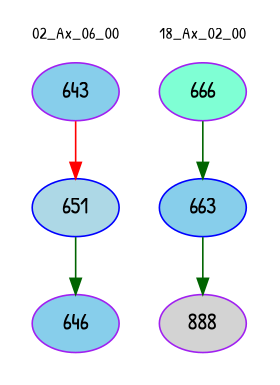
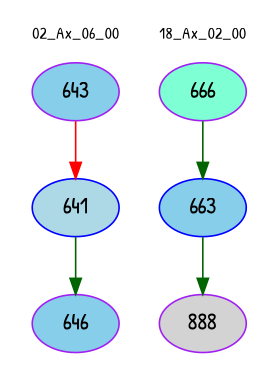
node "651": label "651" -> "641"
